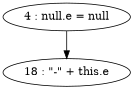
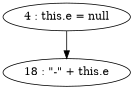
node "4 : null.e = null": label "4 : null.e = null" -> "4 : this.e = null"
